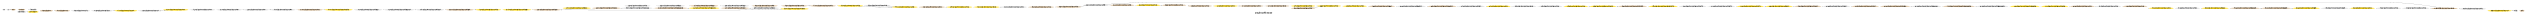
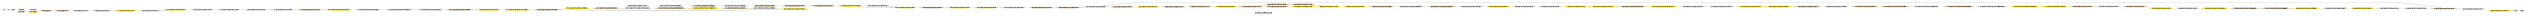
node "58, 75: 2 3 4 5 6 7 8 9 10 11 12 13 14 15 16 17 18 19 24 25": added
